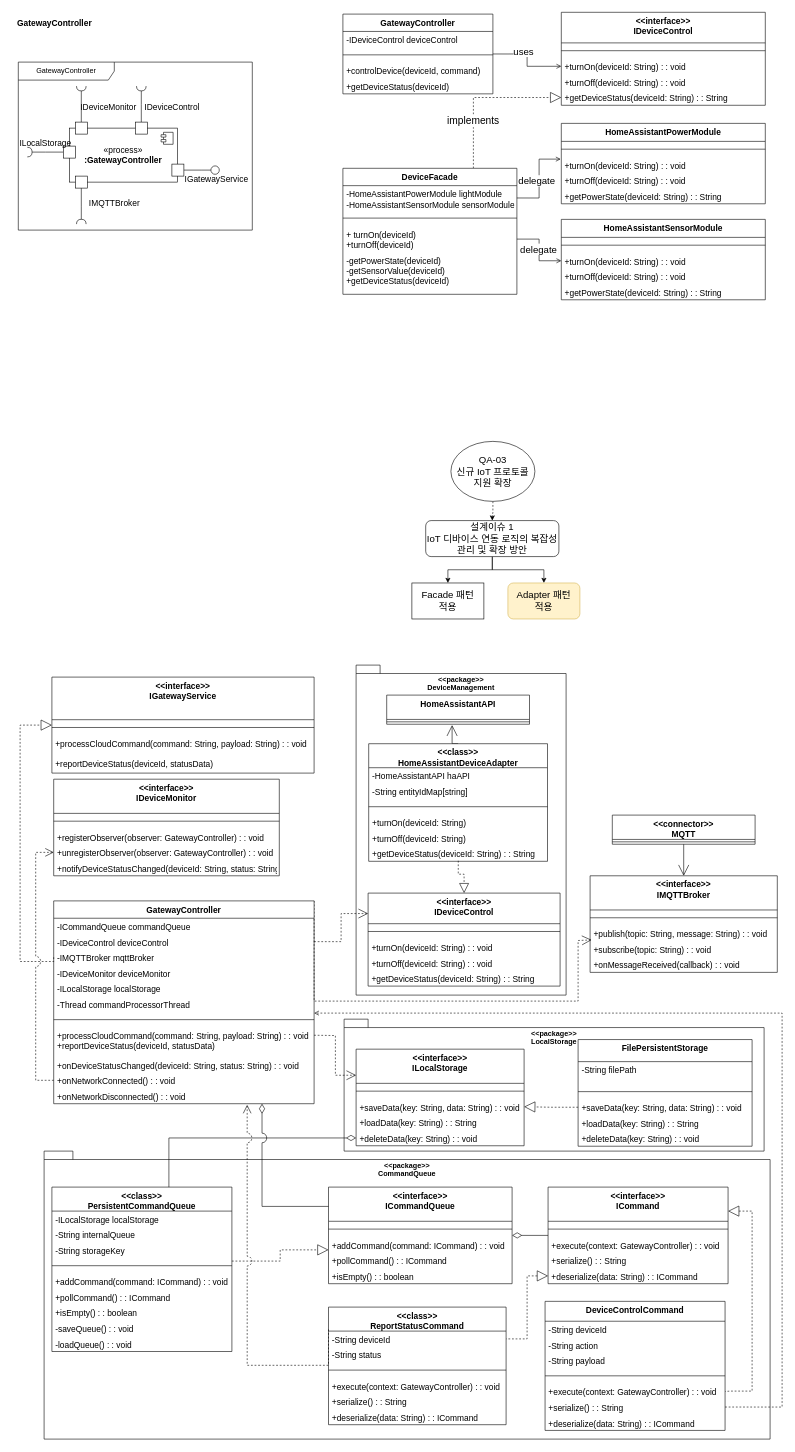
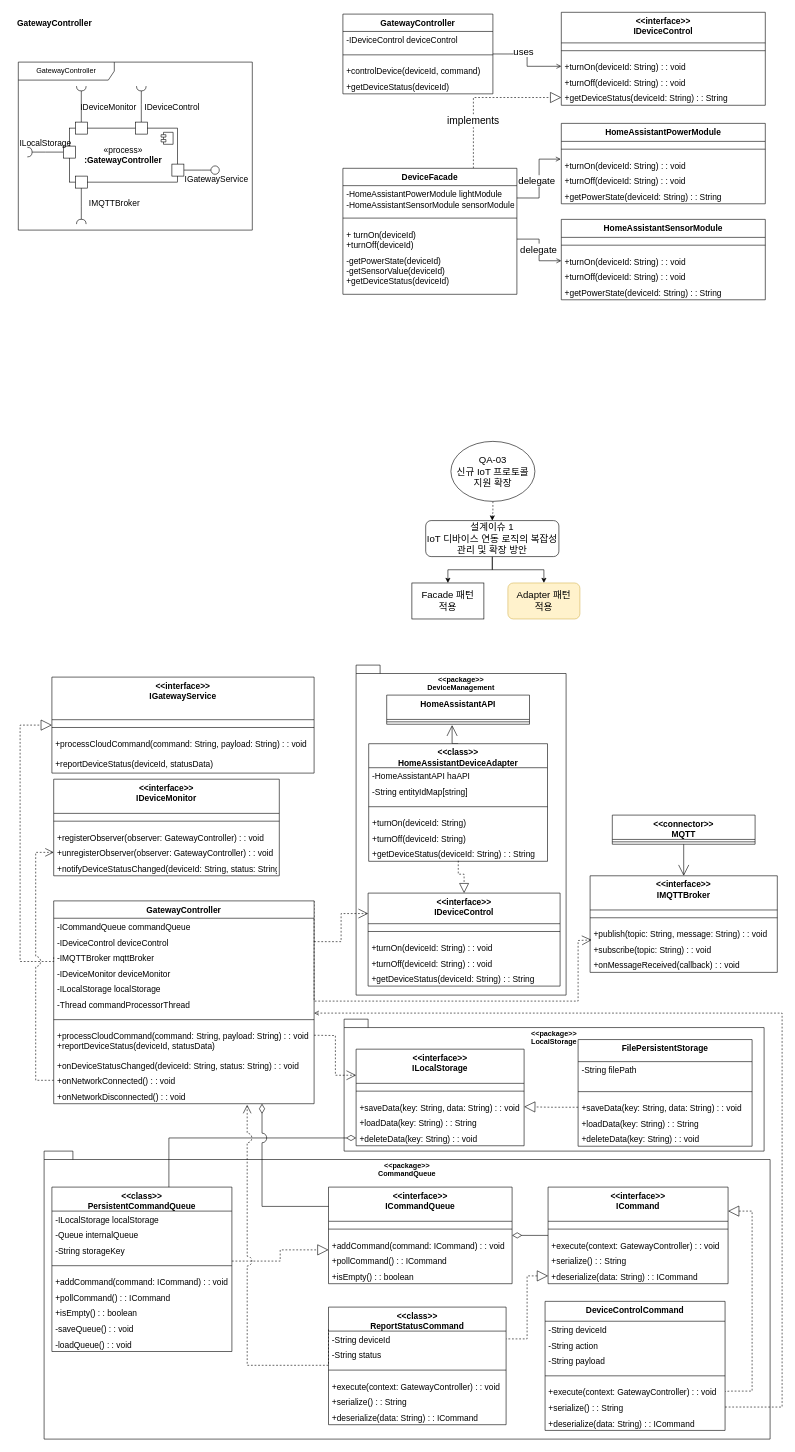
node "-String internalQueue": label "-String internalQueue" -> "-Queue internalQueue"
